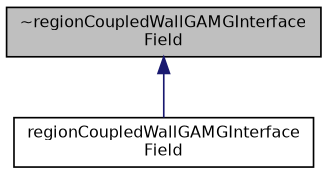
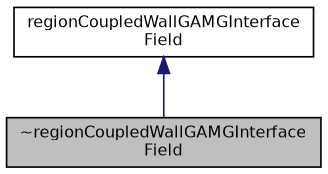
edge "regionCoupledWallGAMGInterface Field" -> "~regionCoupledWallGAMGInterface Field": reversed
